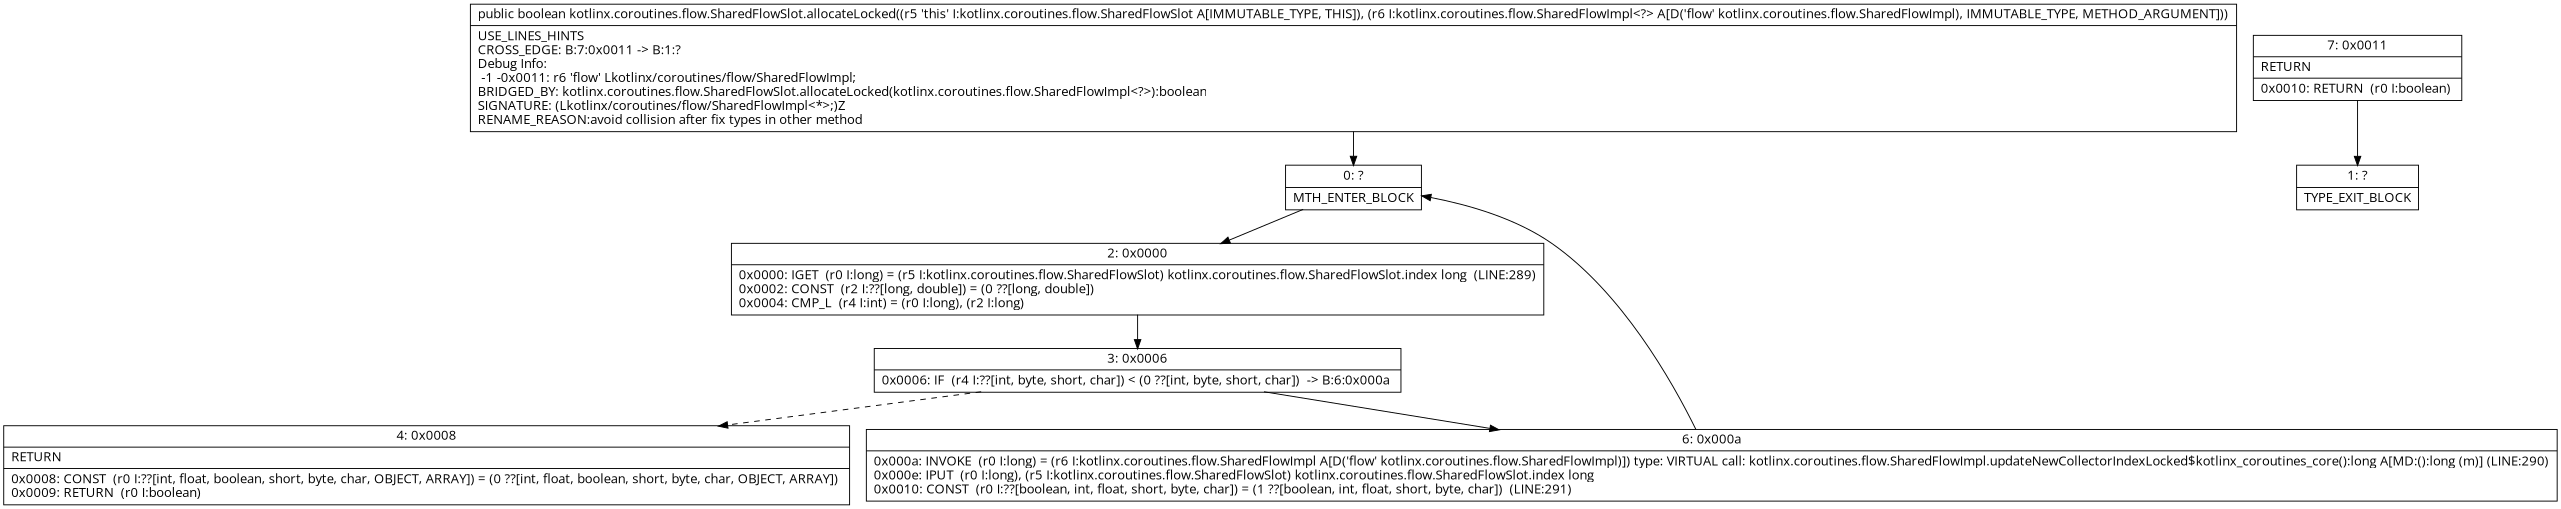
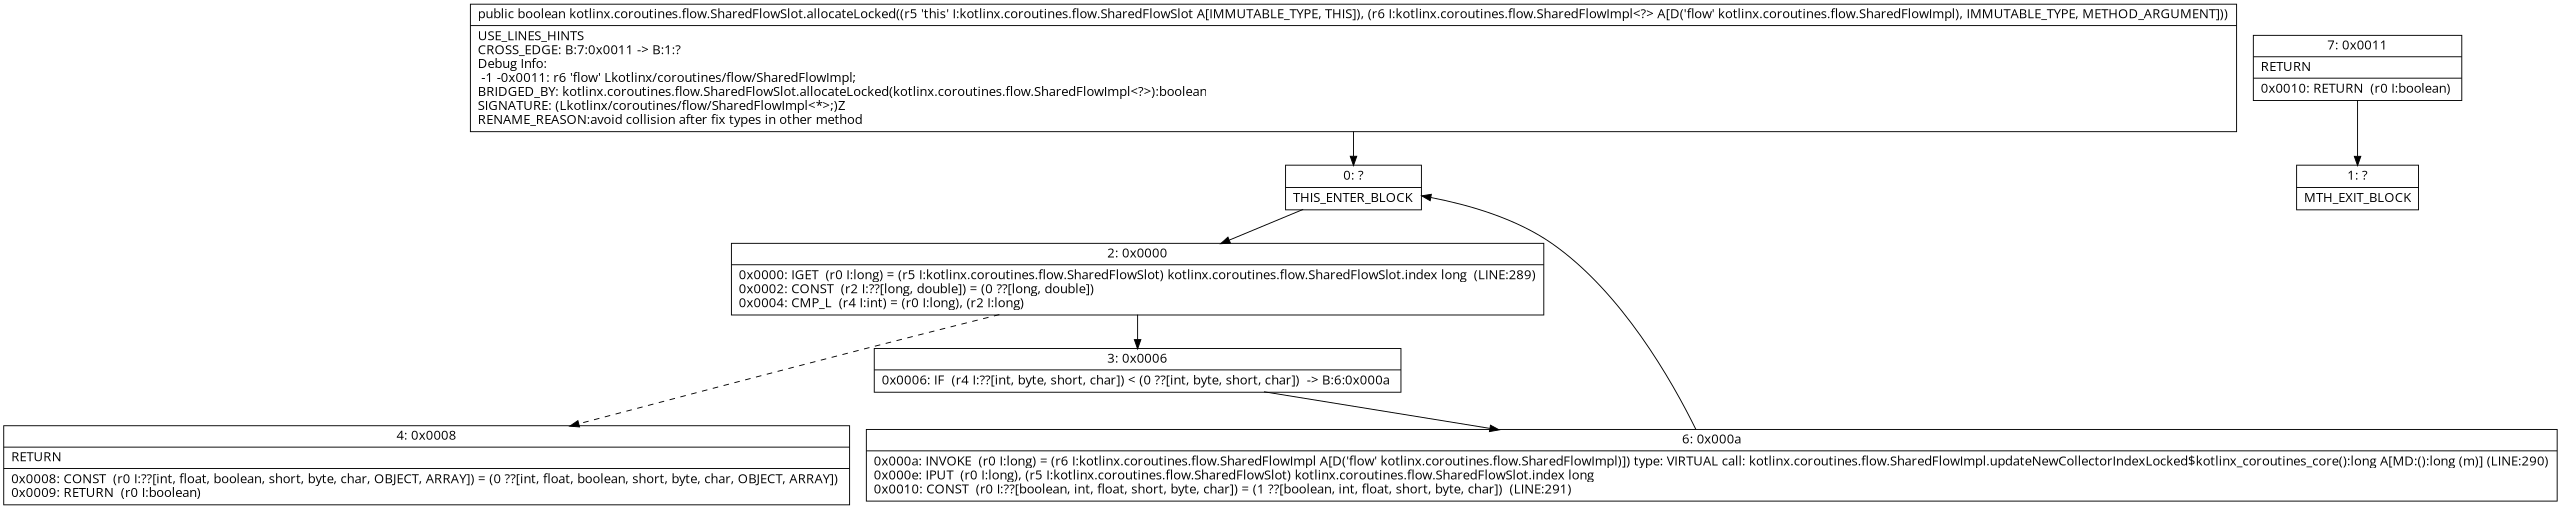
node "0: ?": text "MTH_ENTER_BLOCK" -> "THIS_ENTER_BLOCK"
node "1: ?": text "TYPE_EXIT_BLOCK" -> "MTH_EXIT_BLOCK"
edge "3: 0x0006" -> "4: 0x0008": now "2: 0x0000" -> "4: 0x0008"
